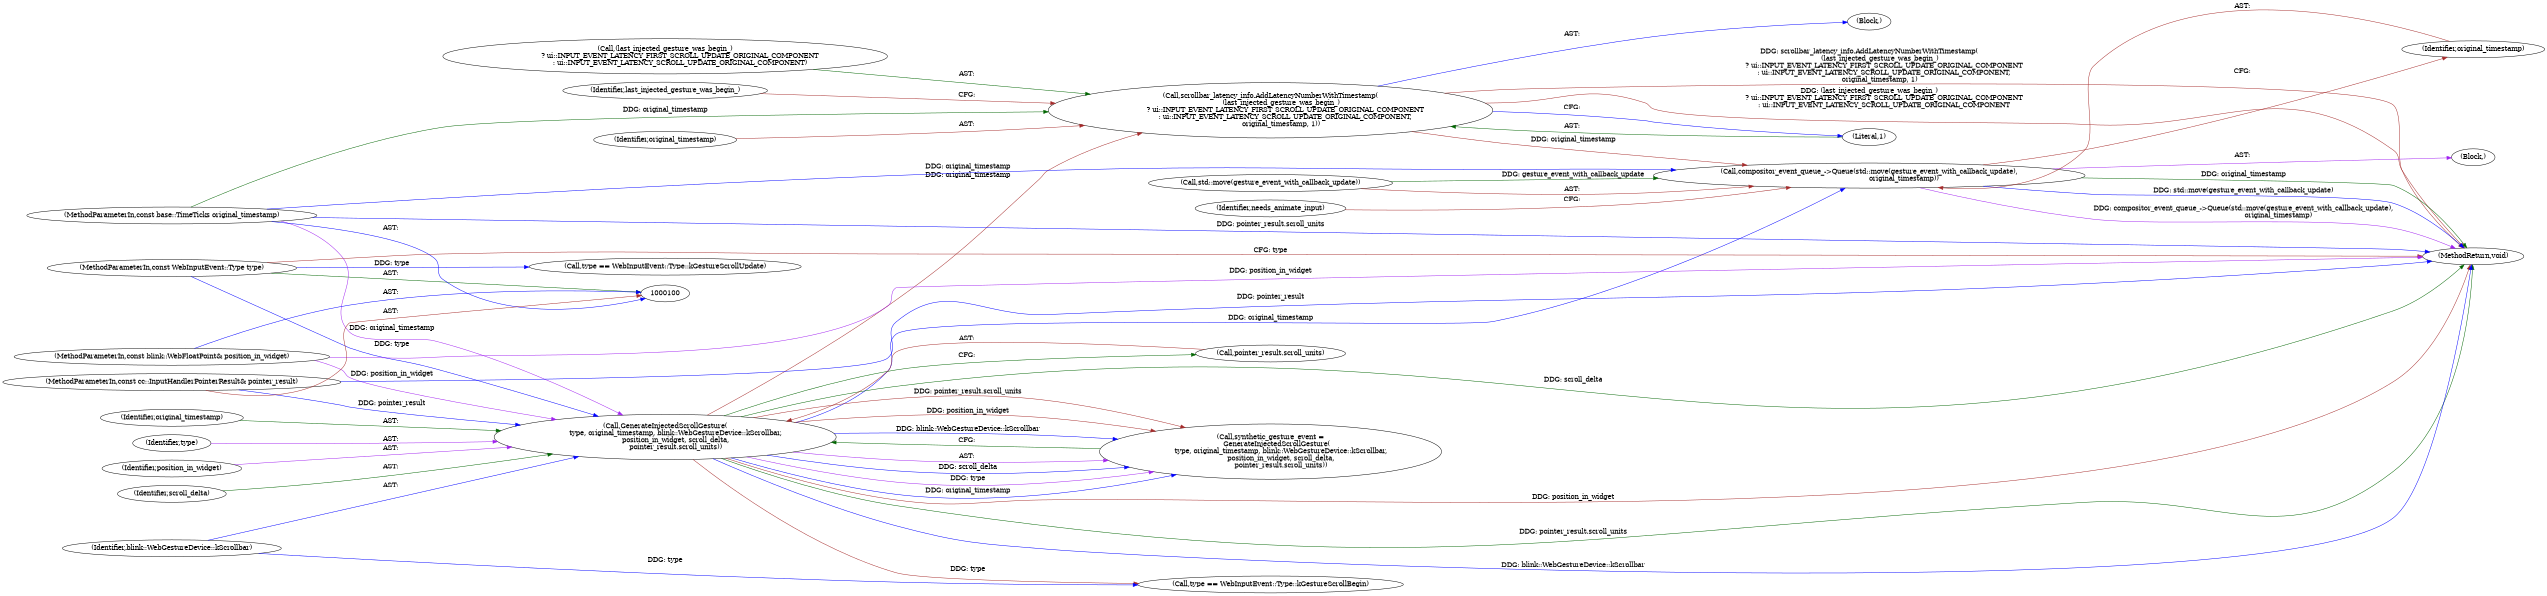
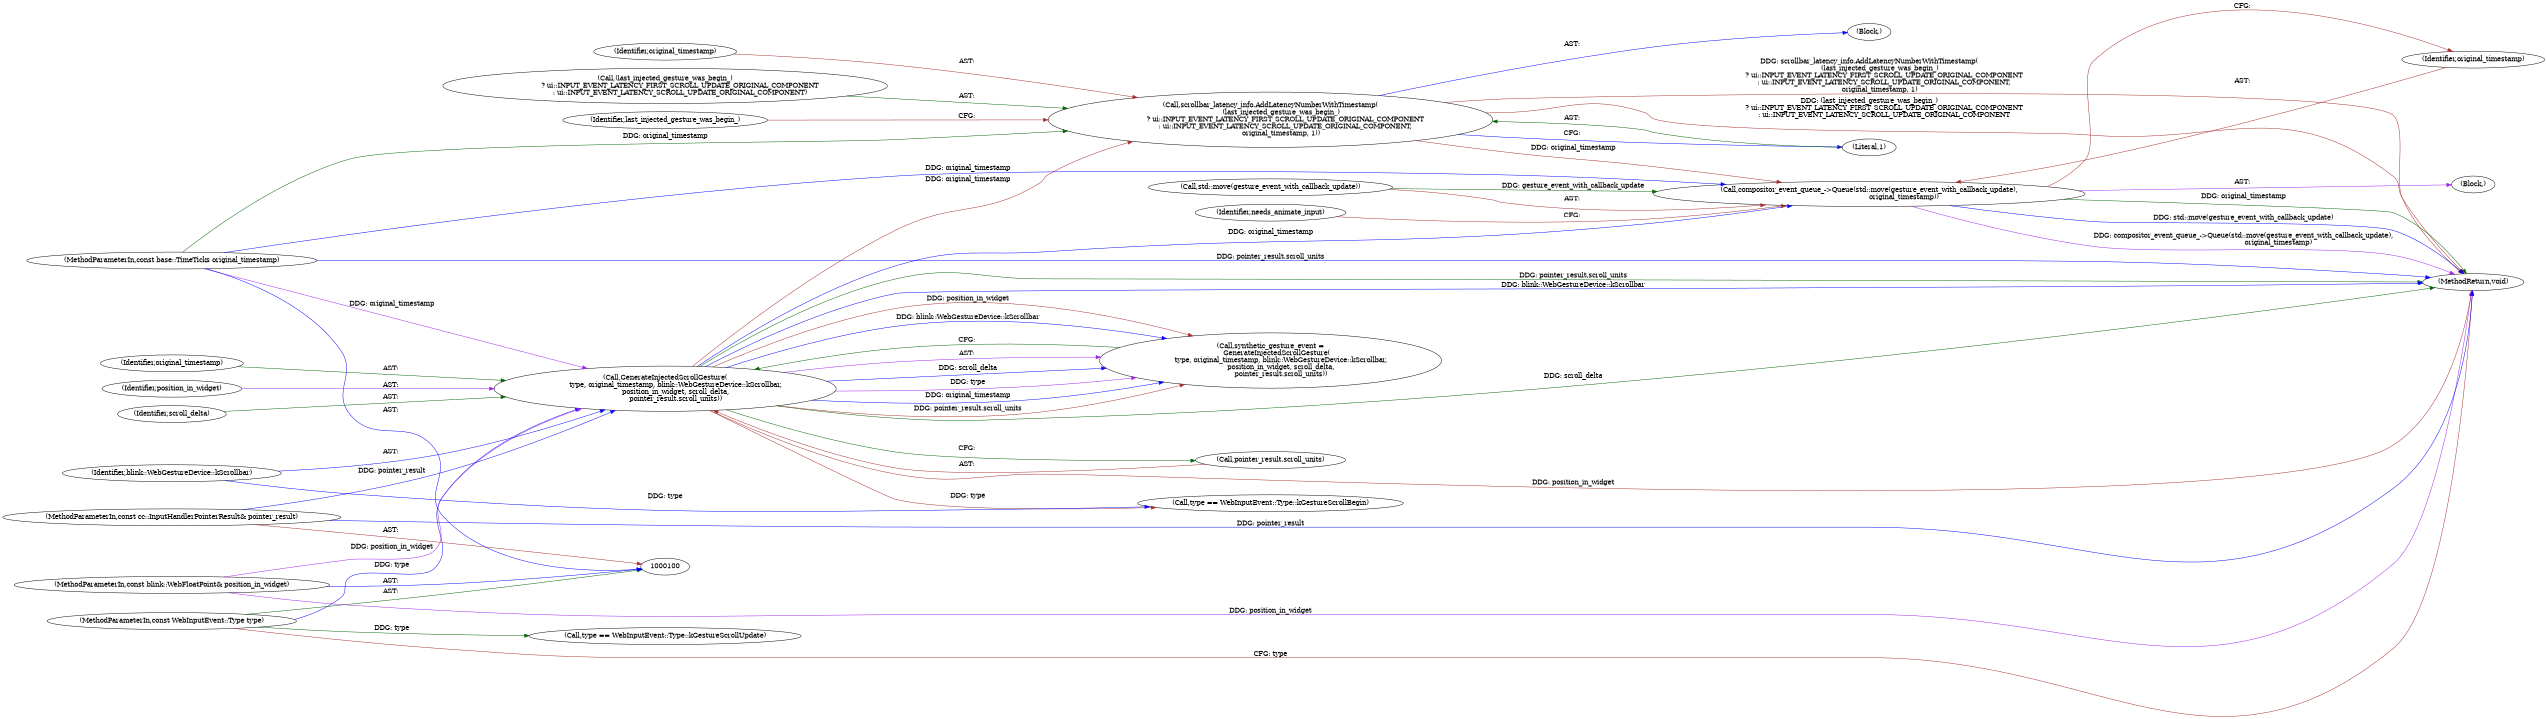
edge "(MethodParameterIn,const WebInputEvent::Type type)" -> "(Call,type == WebInputEvent::Type::kGestureScrollUpdate)": color blue -> darkgreen
node "(Identifier,type)": removed
